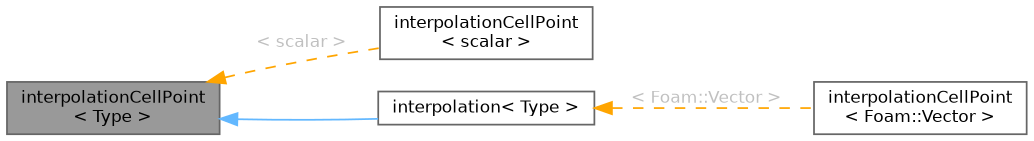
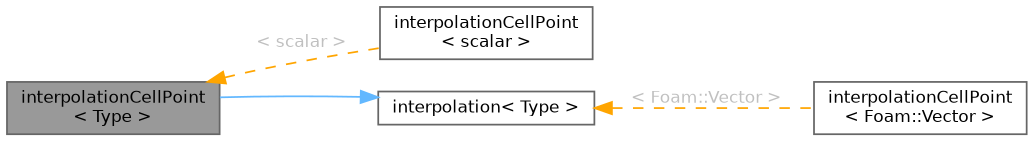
edge "interpolation< Type >" -> "interpolationCellPoint < Type >": reversed
